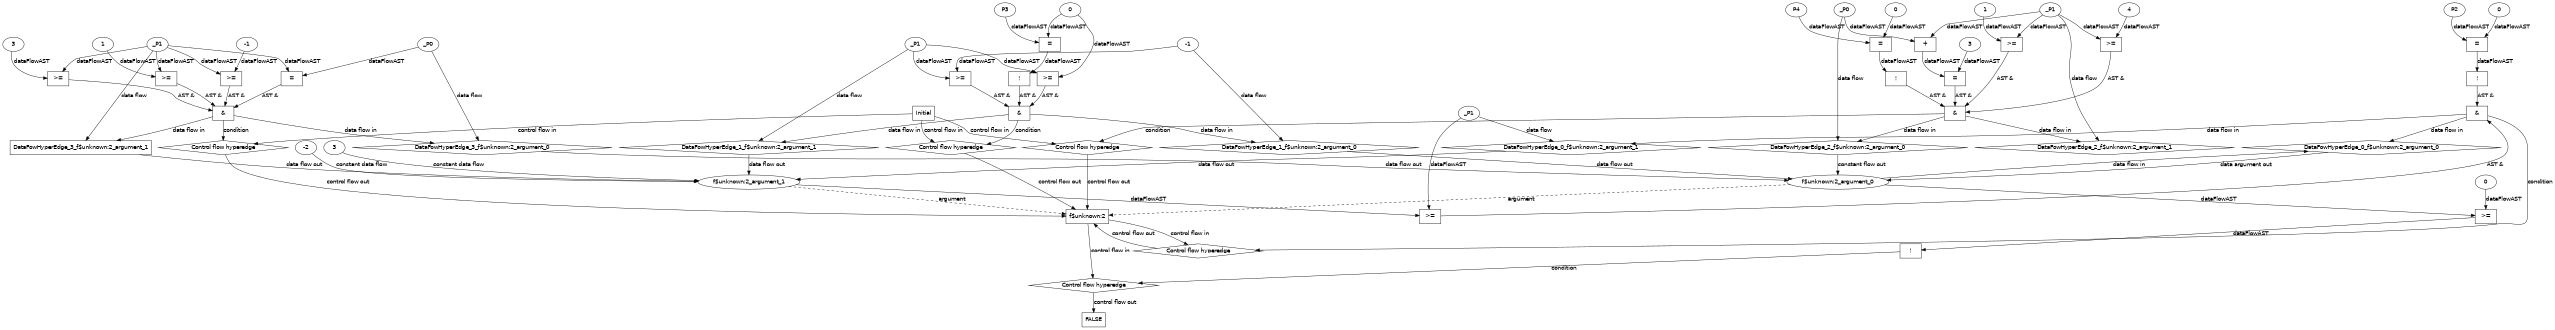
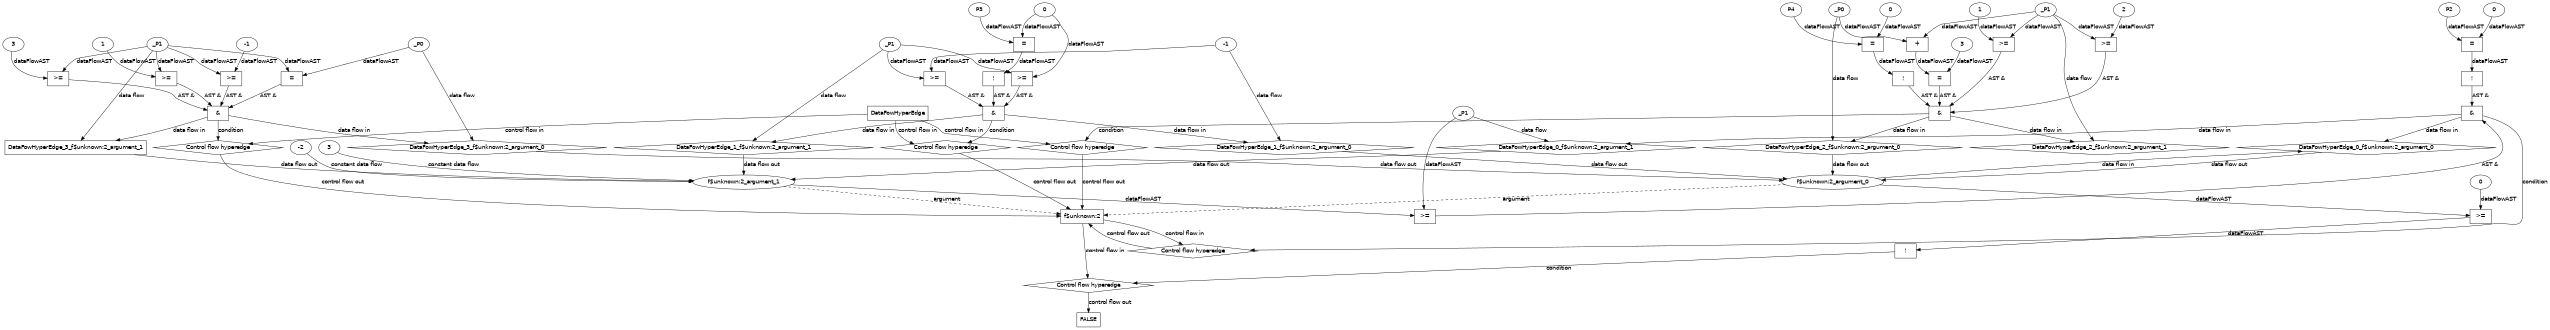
node "4": label "4" -> "2"
node "Initial": label "Initial" -> "DataFowHyperEdge"
edge "DataFowHyperEdge_2_f$unknown:2_argument_0" -> "f$unknown:2_argument_0": label "constant flow out" -> "data flow out"
edge "DataFowHyperEdge_0_f$unknown:2_argument_0" -> "f$unknown:2_argument_0": label "data argument out" -> "data flow out"
